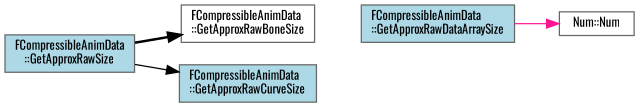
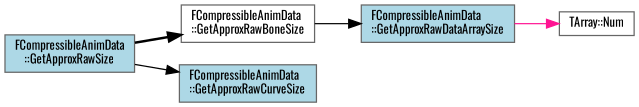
edge "FCompressibleAnimData ::GetApproxRawBoneSize" -> "FCompressibleAnimData ::GetApproxRawDataArraySize": added
node "Num::Num": label "Num::Num" -> "TArray::Num"
